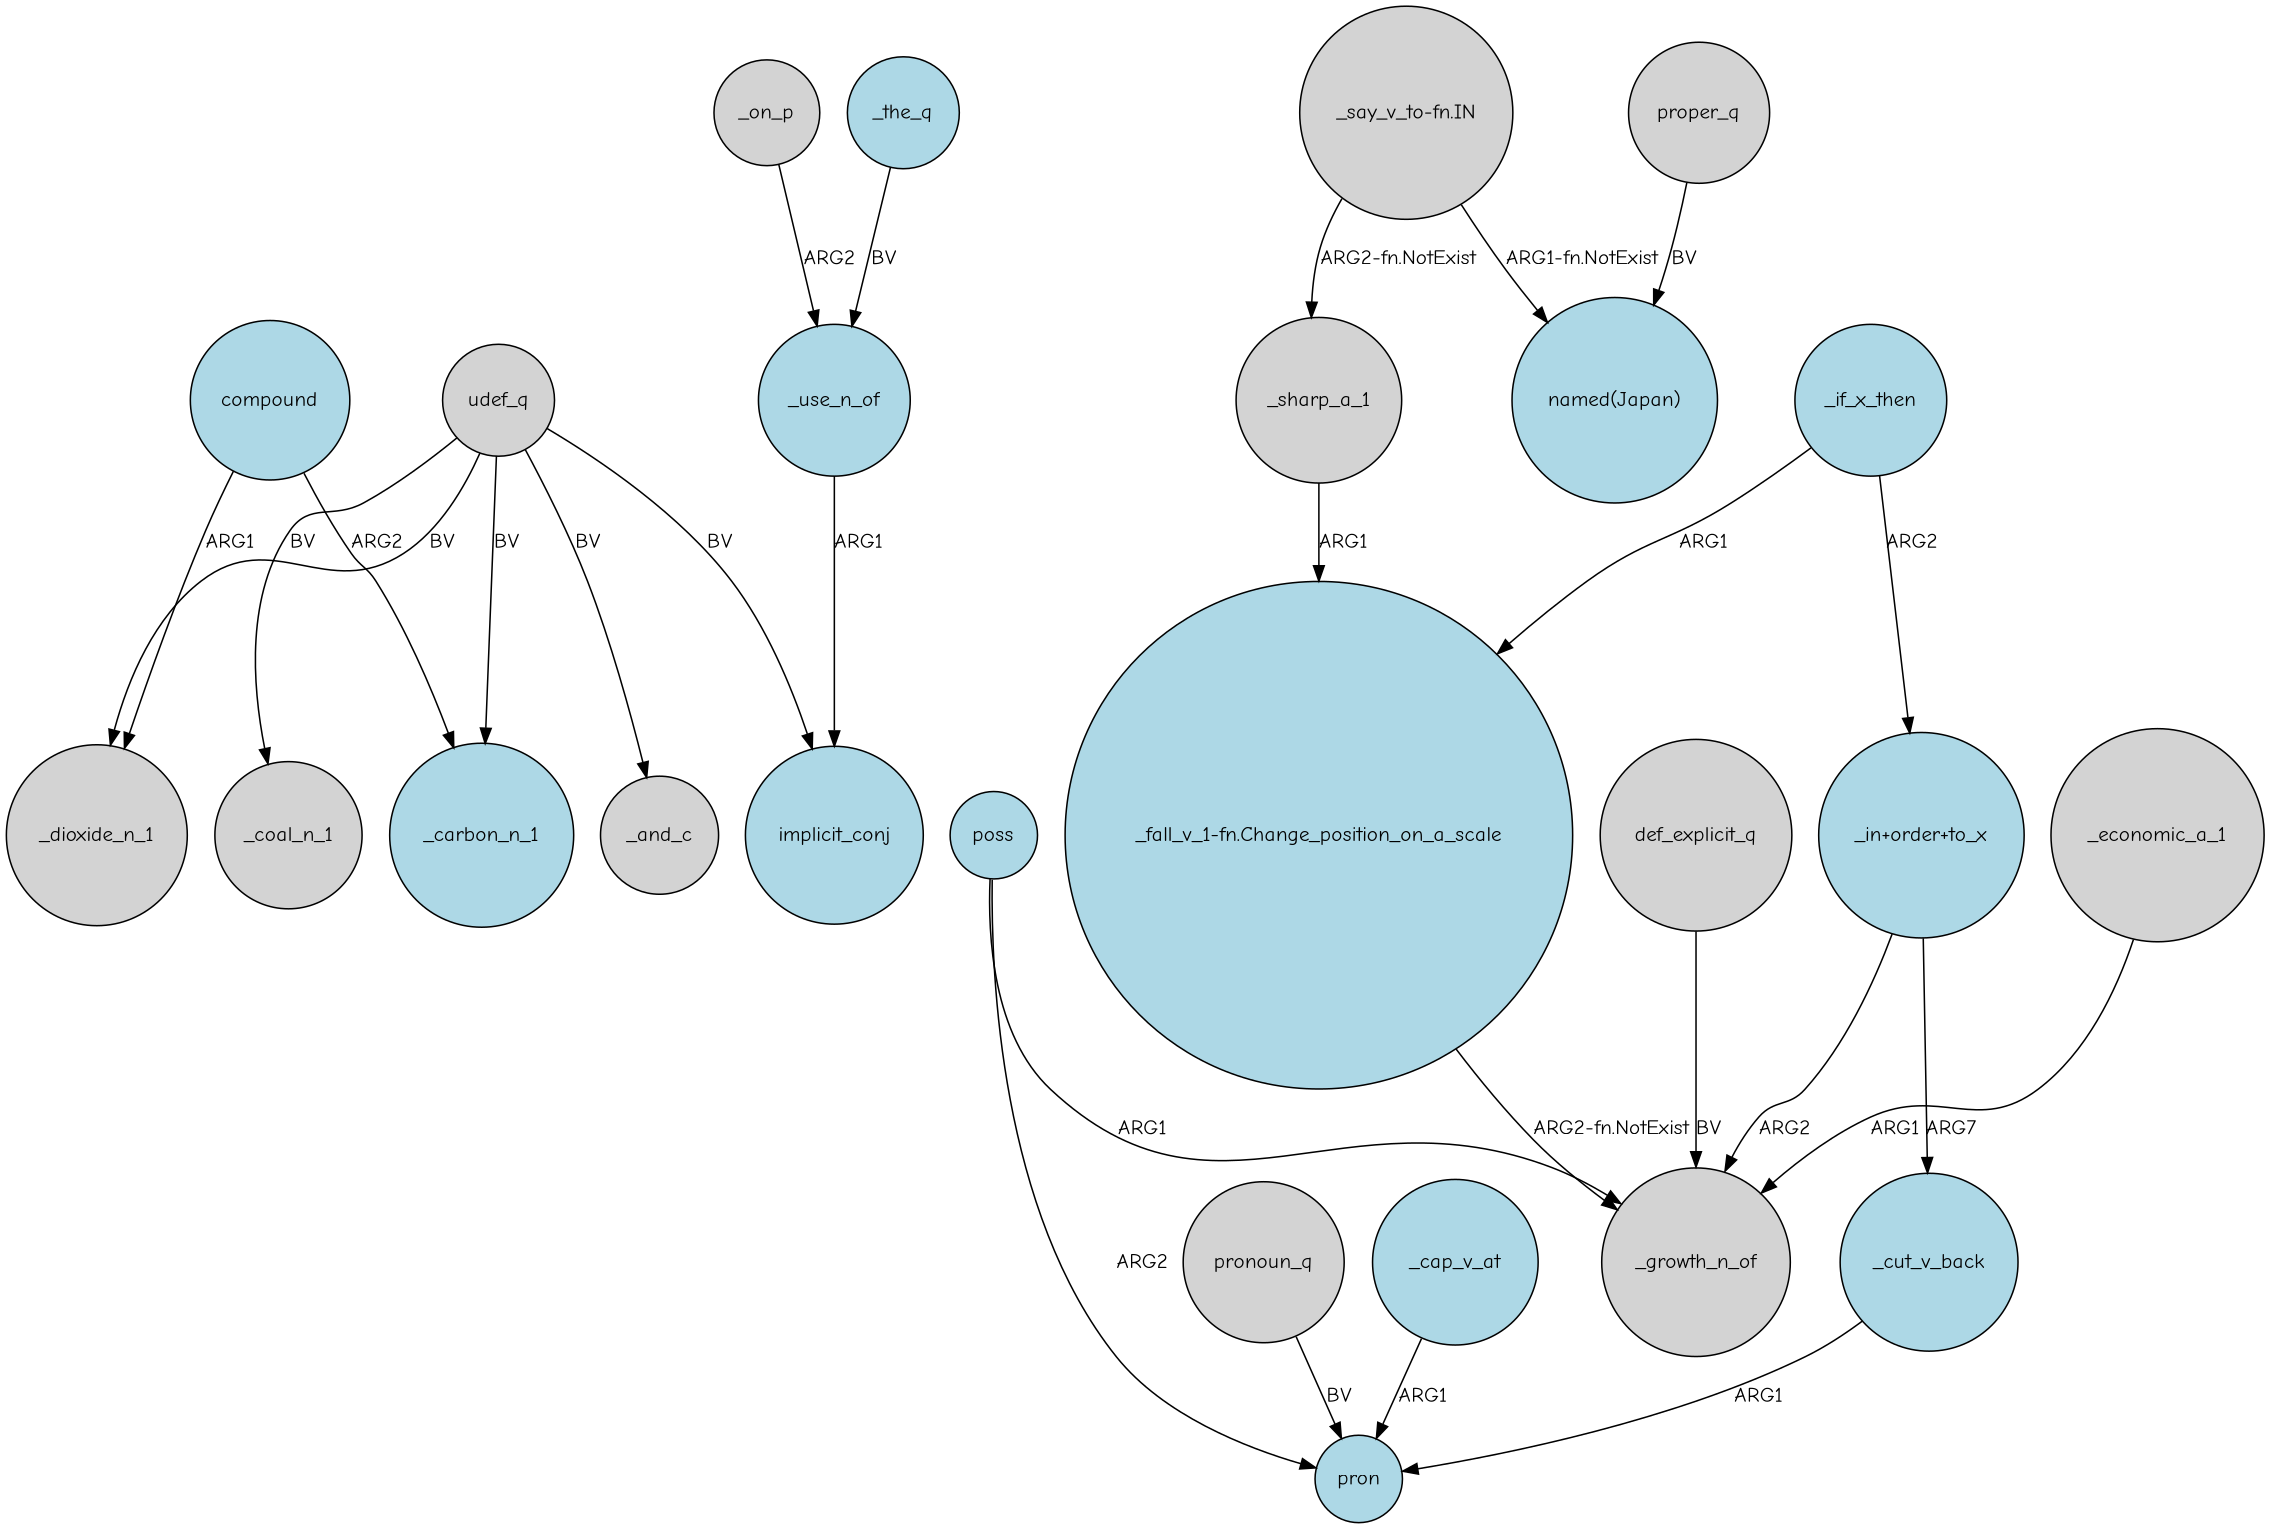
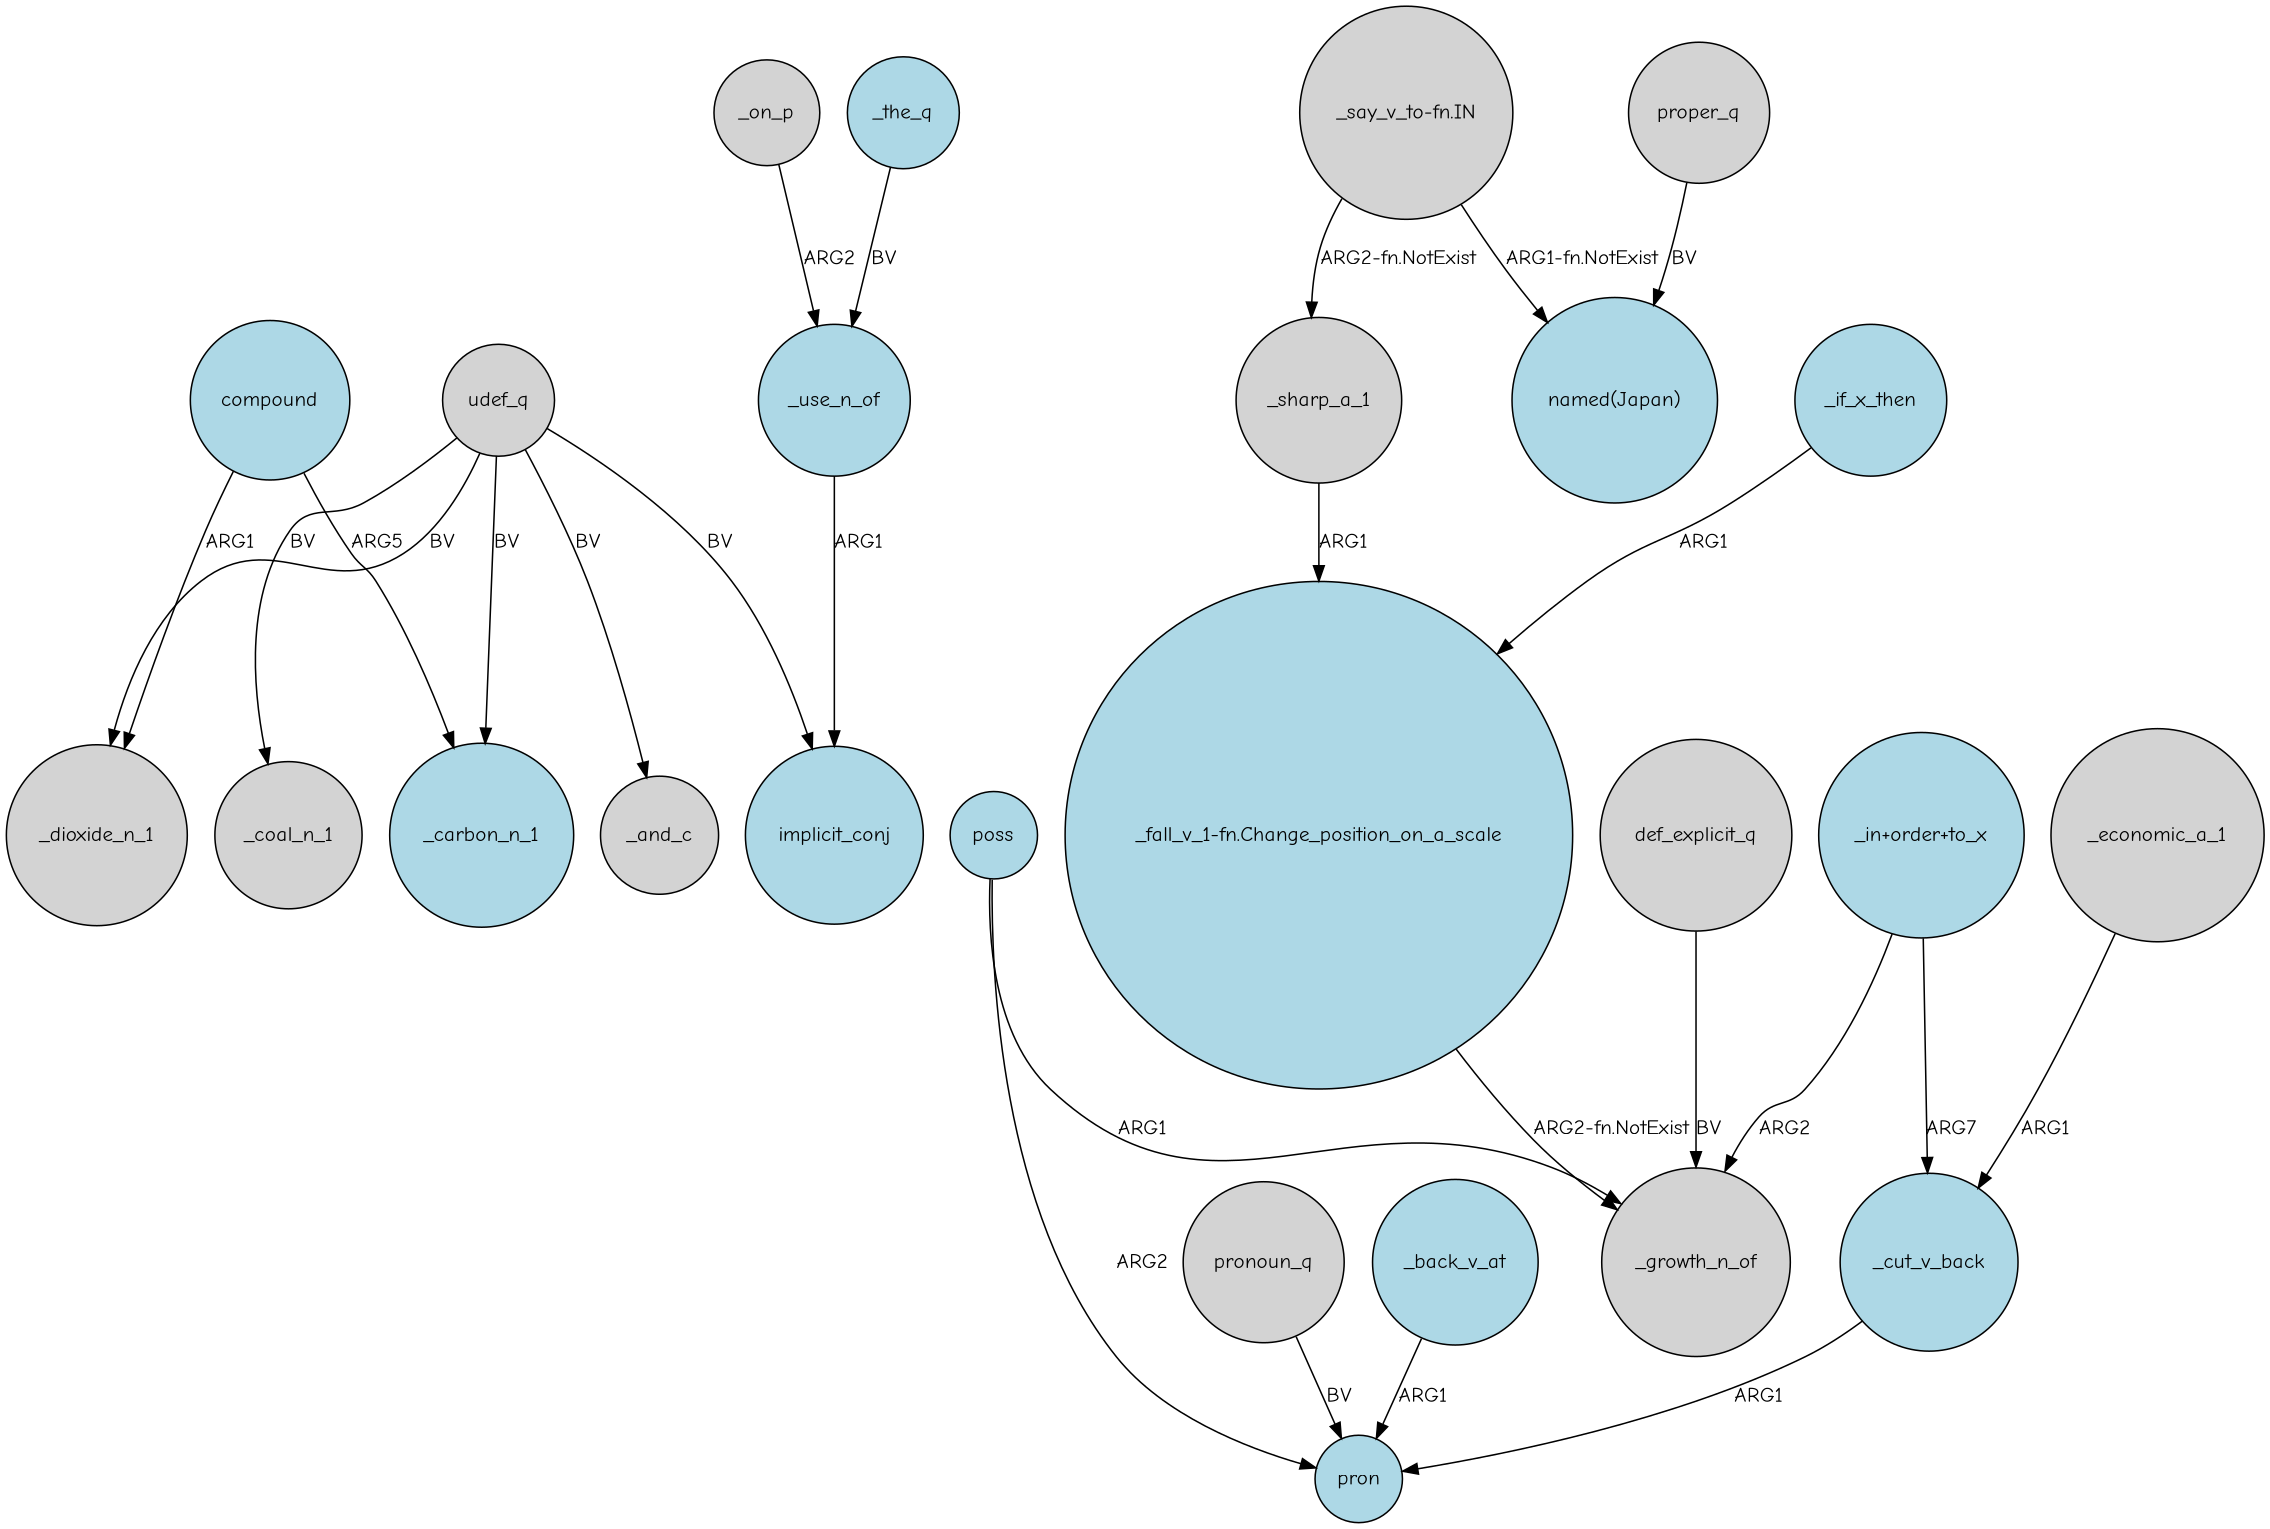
edge "compound" -> "_carbon_n_1": label "ARG2" -> "ARG5"
edge "_if_x_then" -> "_in+order+to_x": removed, label "ARG2"
edge "_economic_a_1" -> "_growth_n_of": now "_economic_a_1" -> "_cut_v_back"
node "_cap_v_at": label "_cap_v_at" -> "_back_v_at"
